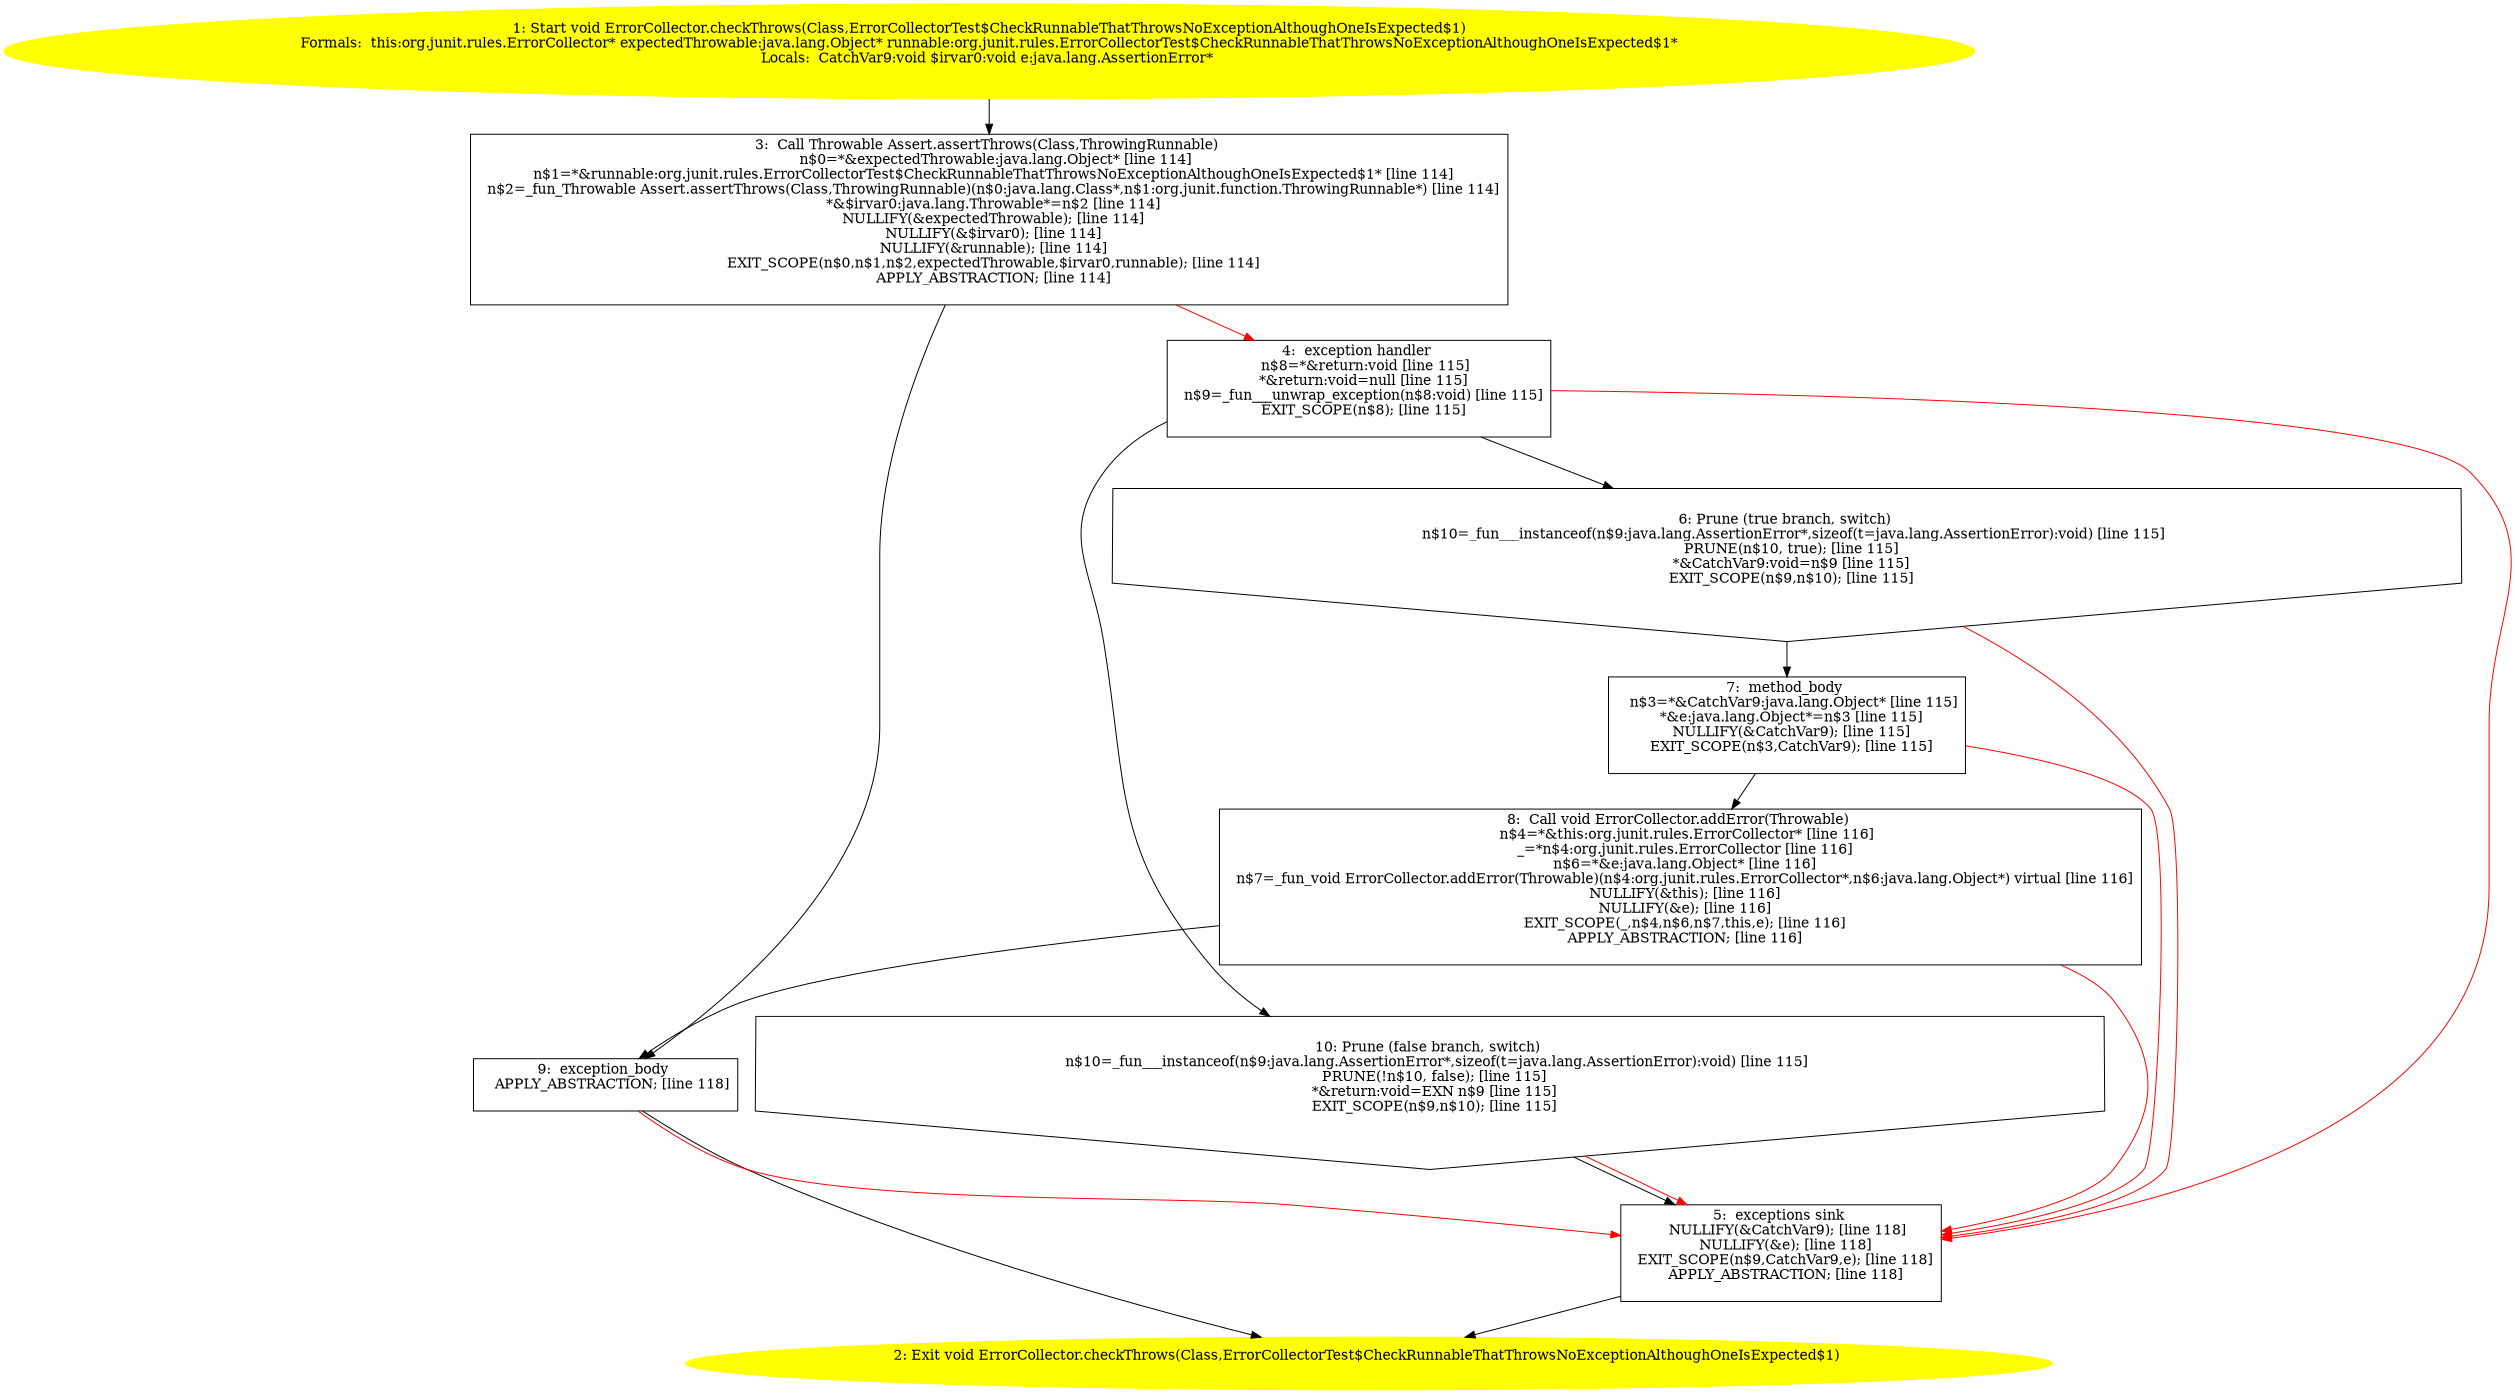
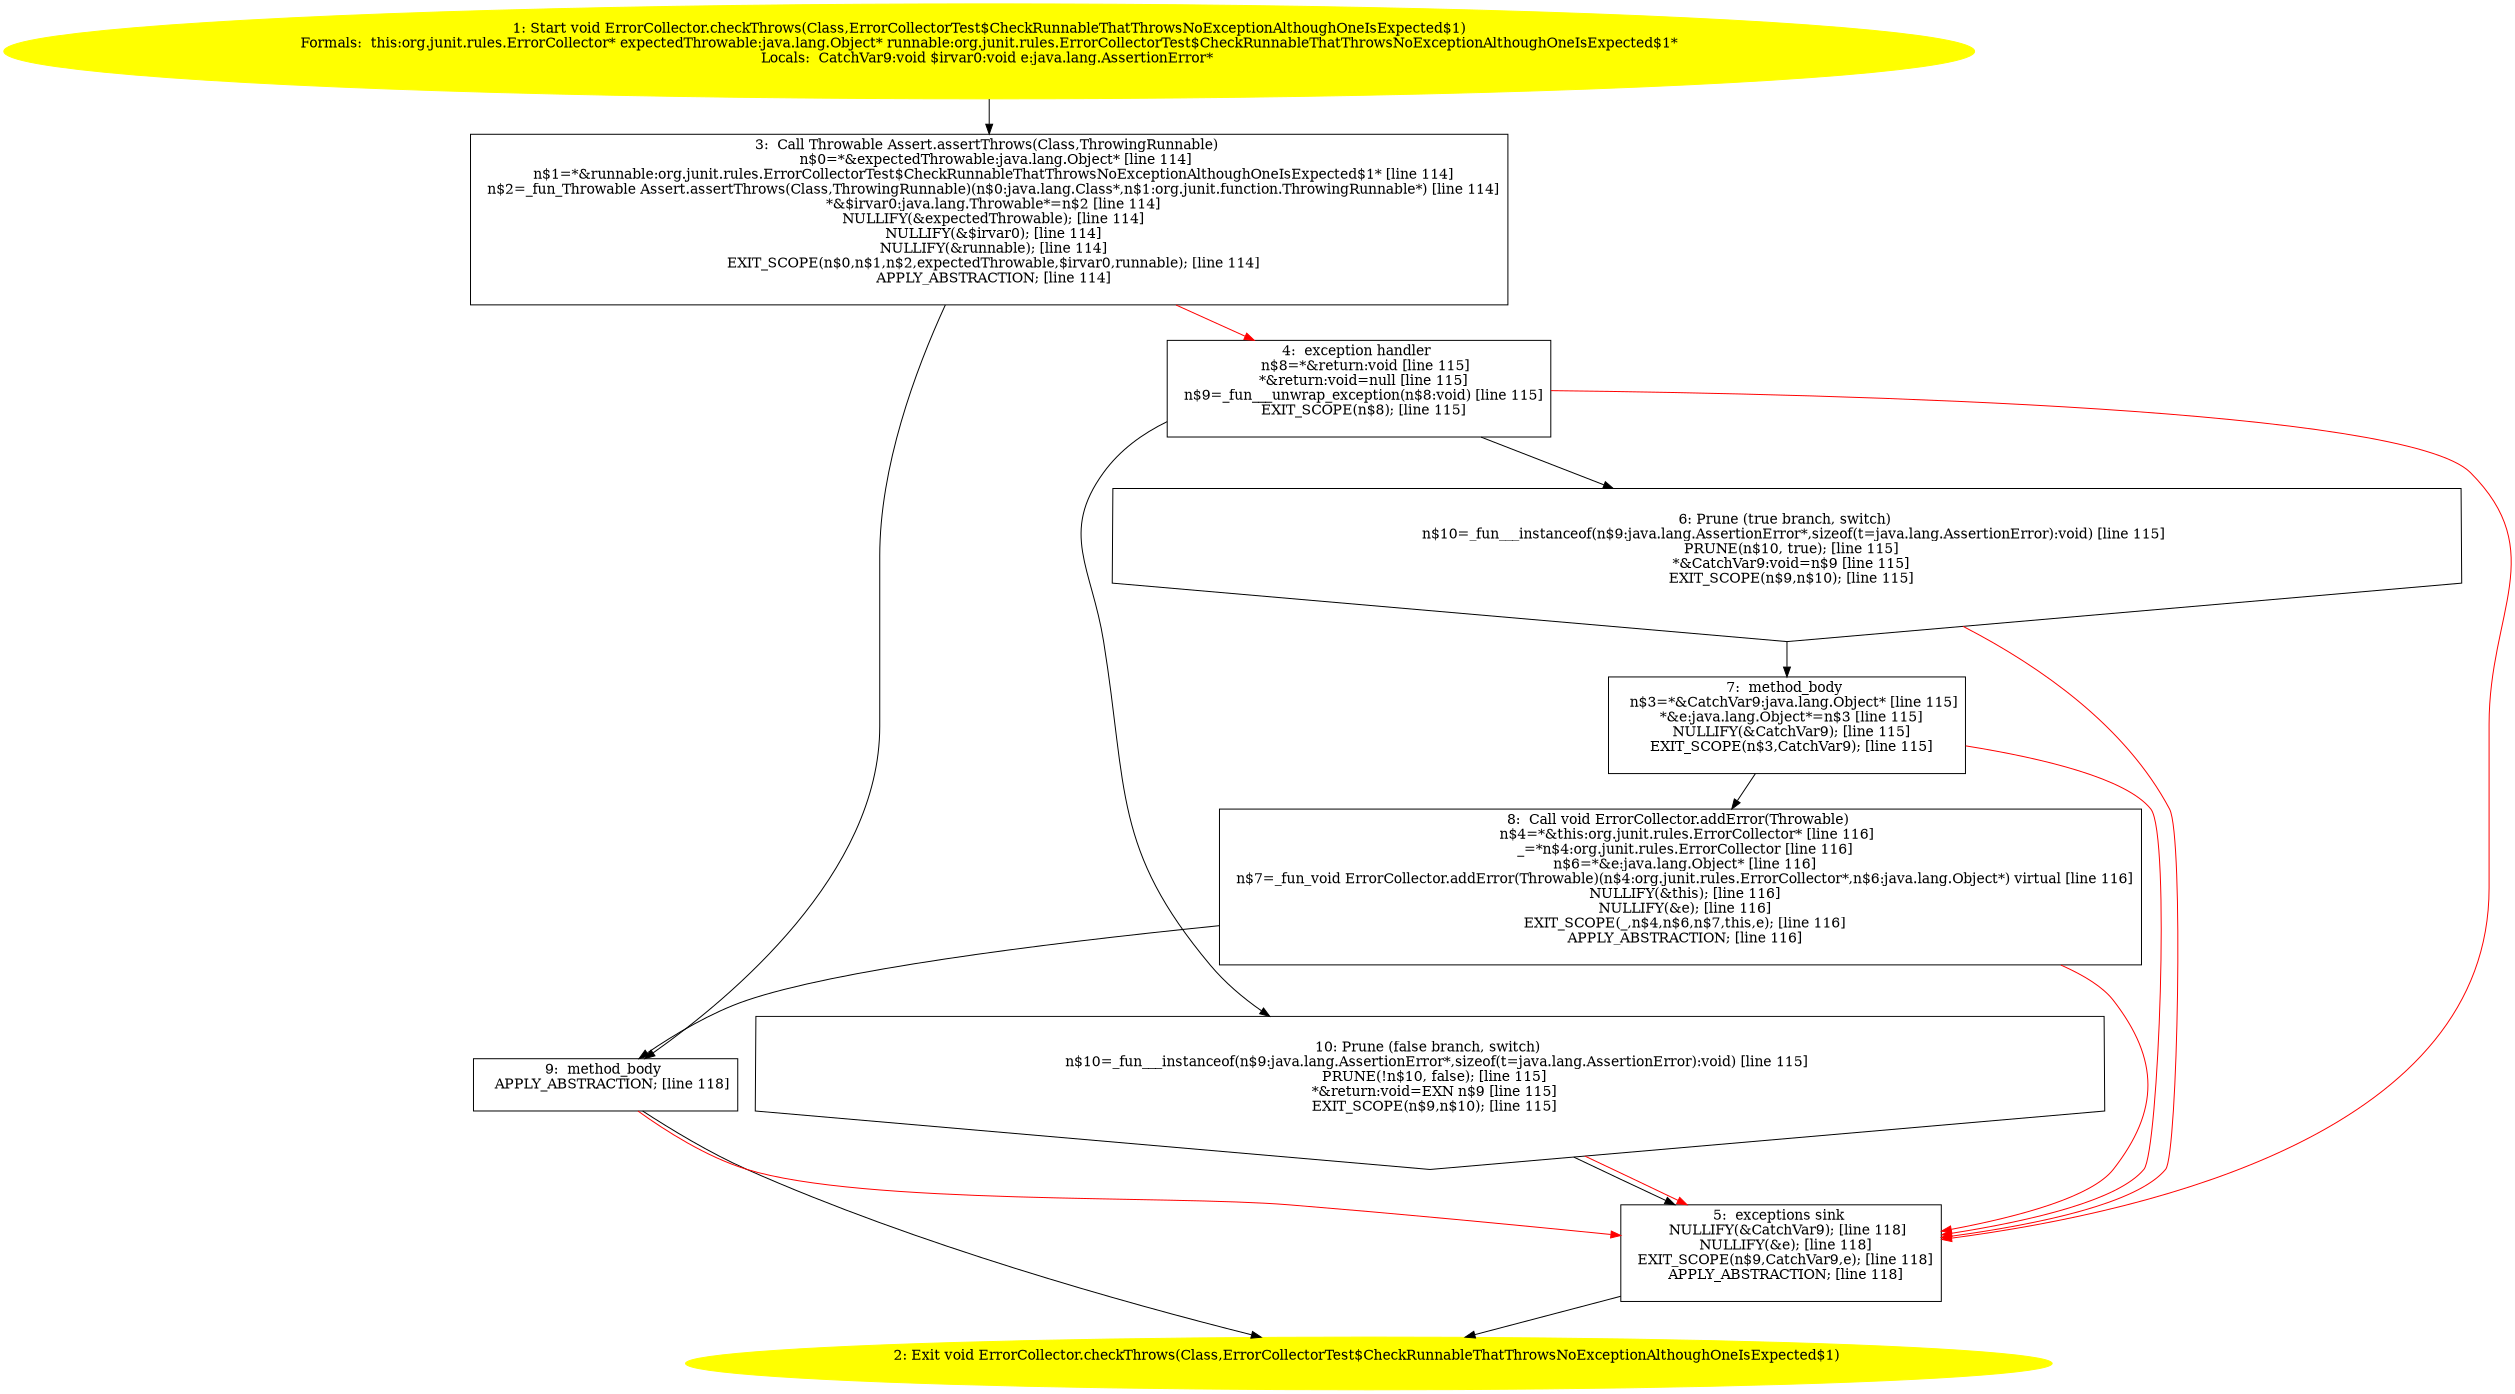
node "9:  exception_body APPLY_ABSTRACTION; [line 118]": label "9:  exception_body APPLY_ABSTRACTION; [line 118]" -> "9:  method_body APPLY_ABSTRACTION; [line 118]"
